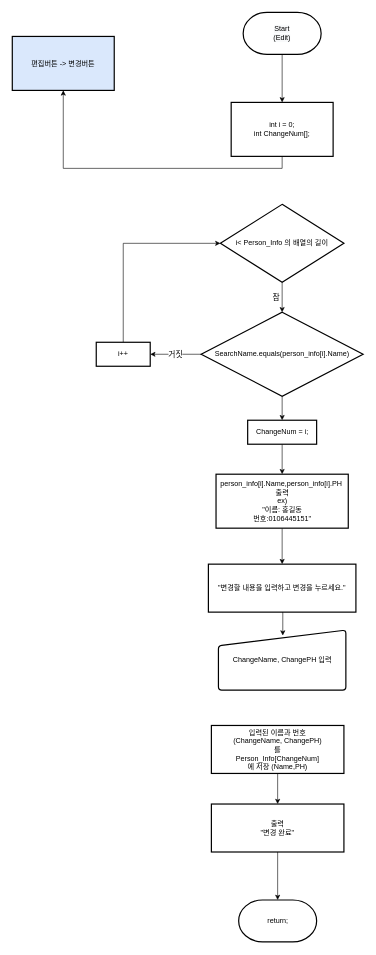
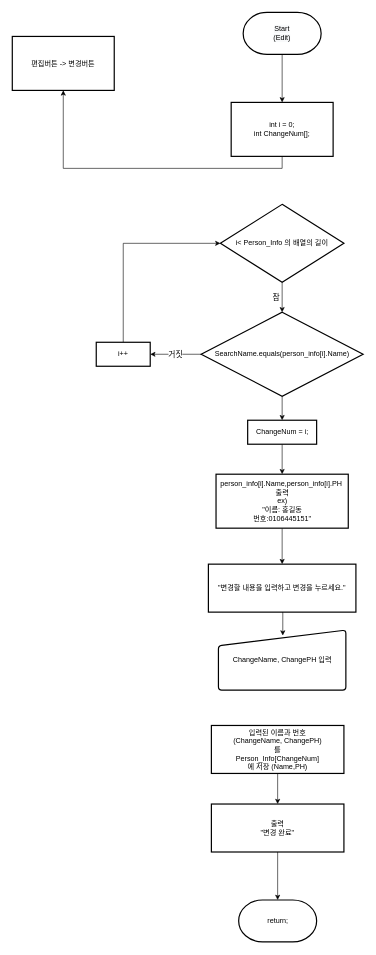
node "편집버튼 -> 변경버튼": fillcolor #dae8fc -> #ffffff
